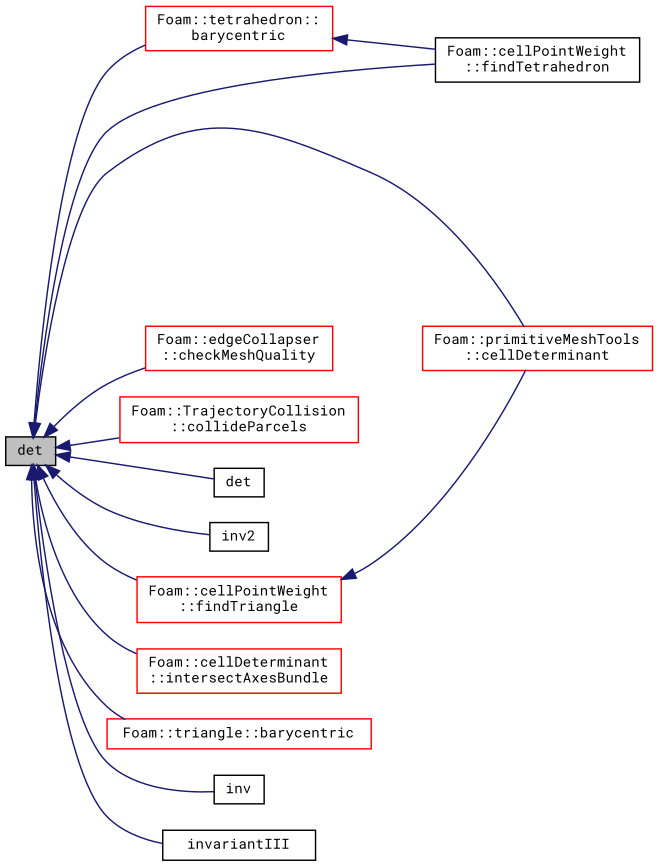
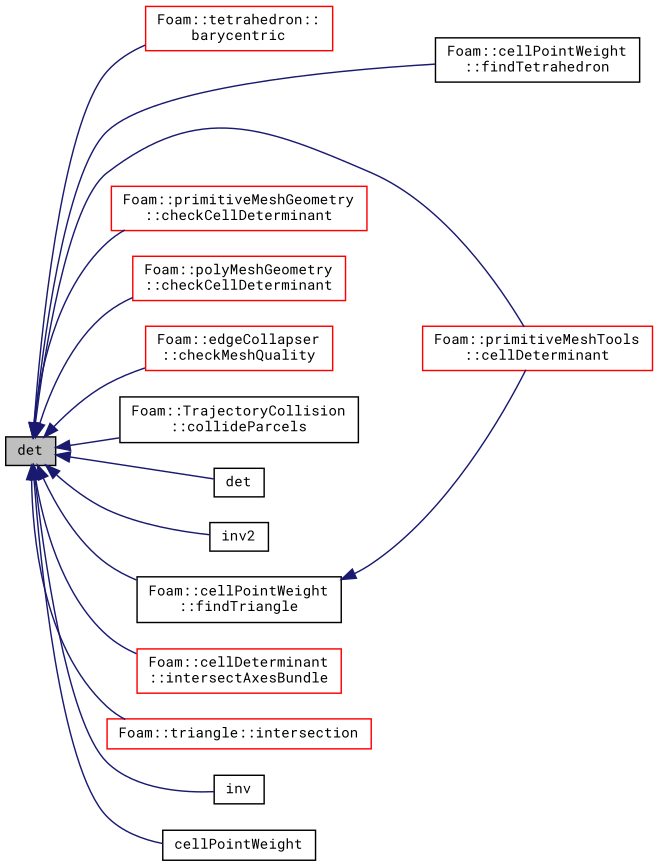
edge "Foam::cellPointWeight ::findTetrahedron" -> "Foam::tetrahedron:: barycentric": removed
node "Foam::primitiveMeshGeometry ::checkCellDeterminant": added
node "Foam::polyMeshGeometry ::checkCellDeterminant": added
node "Foam::TrajectoryCollision ::collideParcels": color red -> black
node "Foam::cellPointWeight ::findTriangle": color red -> black
node "Foam::triangle::barycentric": label "Foam::triangle::barycentric" -> "Foam::triangle::intersection"
node "invariantIII": label "invariantIII" -> "cellPointWeight"
